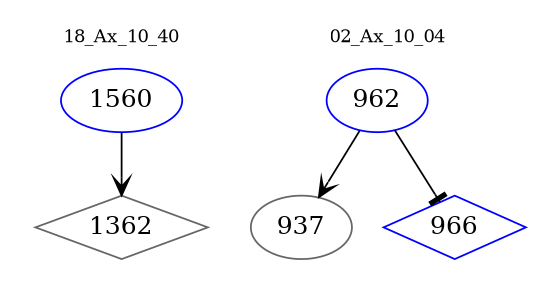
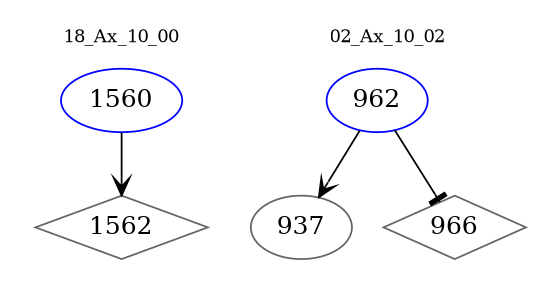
cluster "18_Ax_10_40": label "18_Ax_10_40" -> "18_Ax_10_00"
cluster "02_Ax_10_04": label "02_Ax_10_04" -> "02_Ax_10_02"
node "1362": label "1362" -> "1562"
node "966": color blue -> gray40
